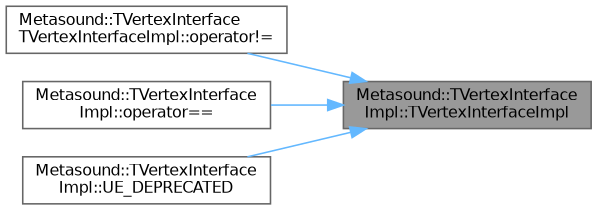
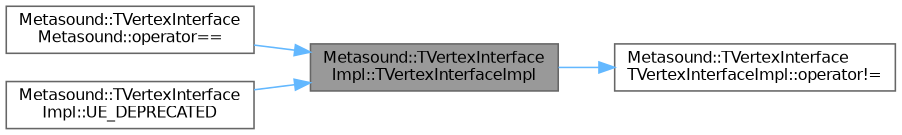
edge "Metasound::TVertexInterface TVertexInterfaceImpl::operator!=" -> "Metasound::TVertexInterface Impl::TVertexInterfaceImpl": reversed
node "Metasound::TVertexInterface Impl::operator==": label "Metasound::TVertexInterface Impl::operator==" -> "Metasound::TVertexInterface Metasound::operator=="
